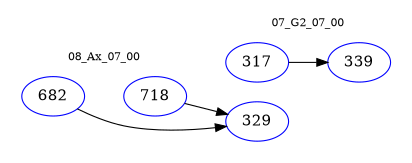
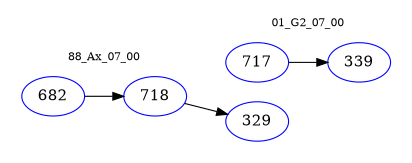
cluster "07_G2_07_00": label "07_G2_07_00" -> "01_G2_07_00"
cluster "08_Ax_07_00": label "08_Ax_07_00" -> "88_Ax_07_00"
node "317": label "317" -> "717"
edge "682" -> "329": now "682" -> "718"
